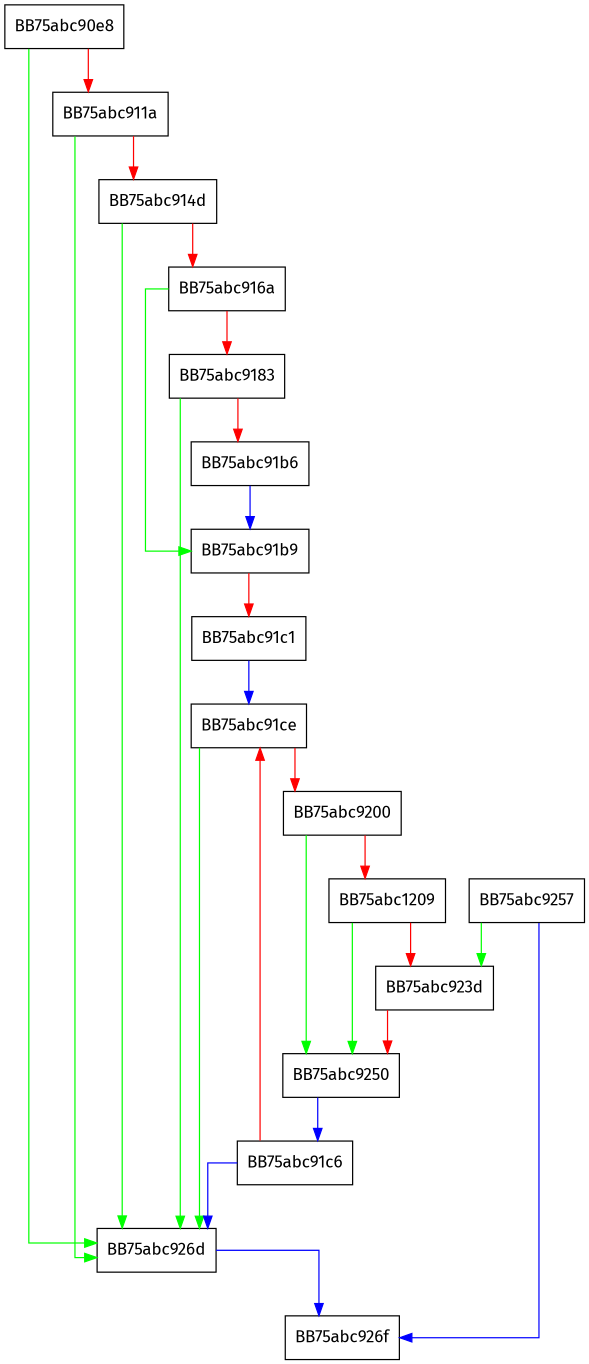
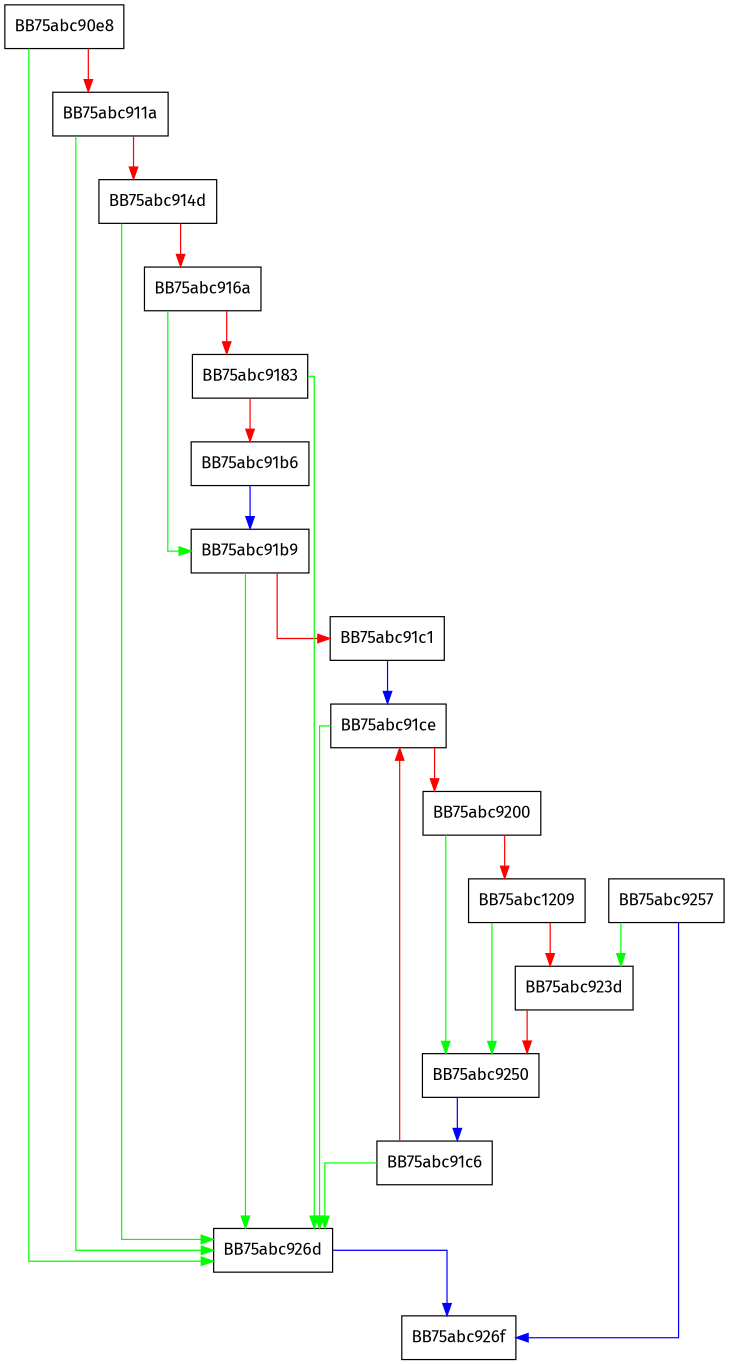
edge "BB75abc91b9" -> "BB75abc926d": added
edge "BB75abc91c6" -> "BB75abc926d": color blue -> green
